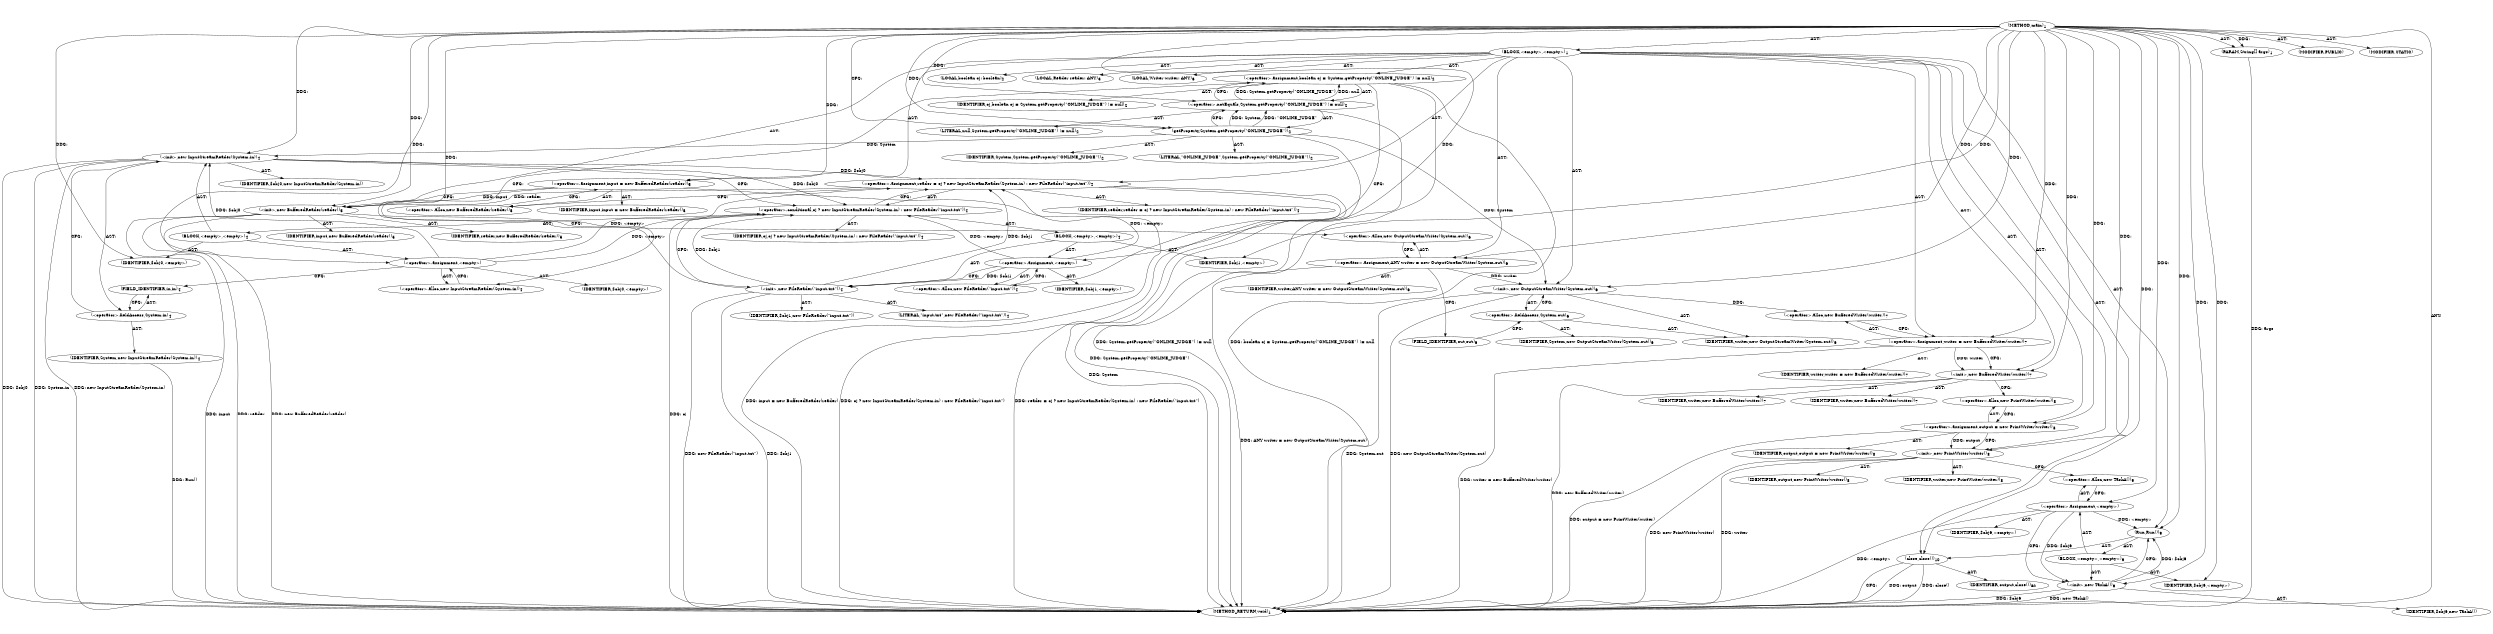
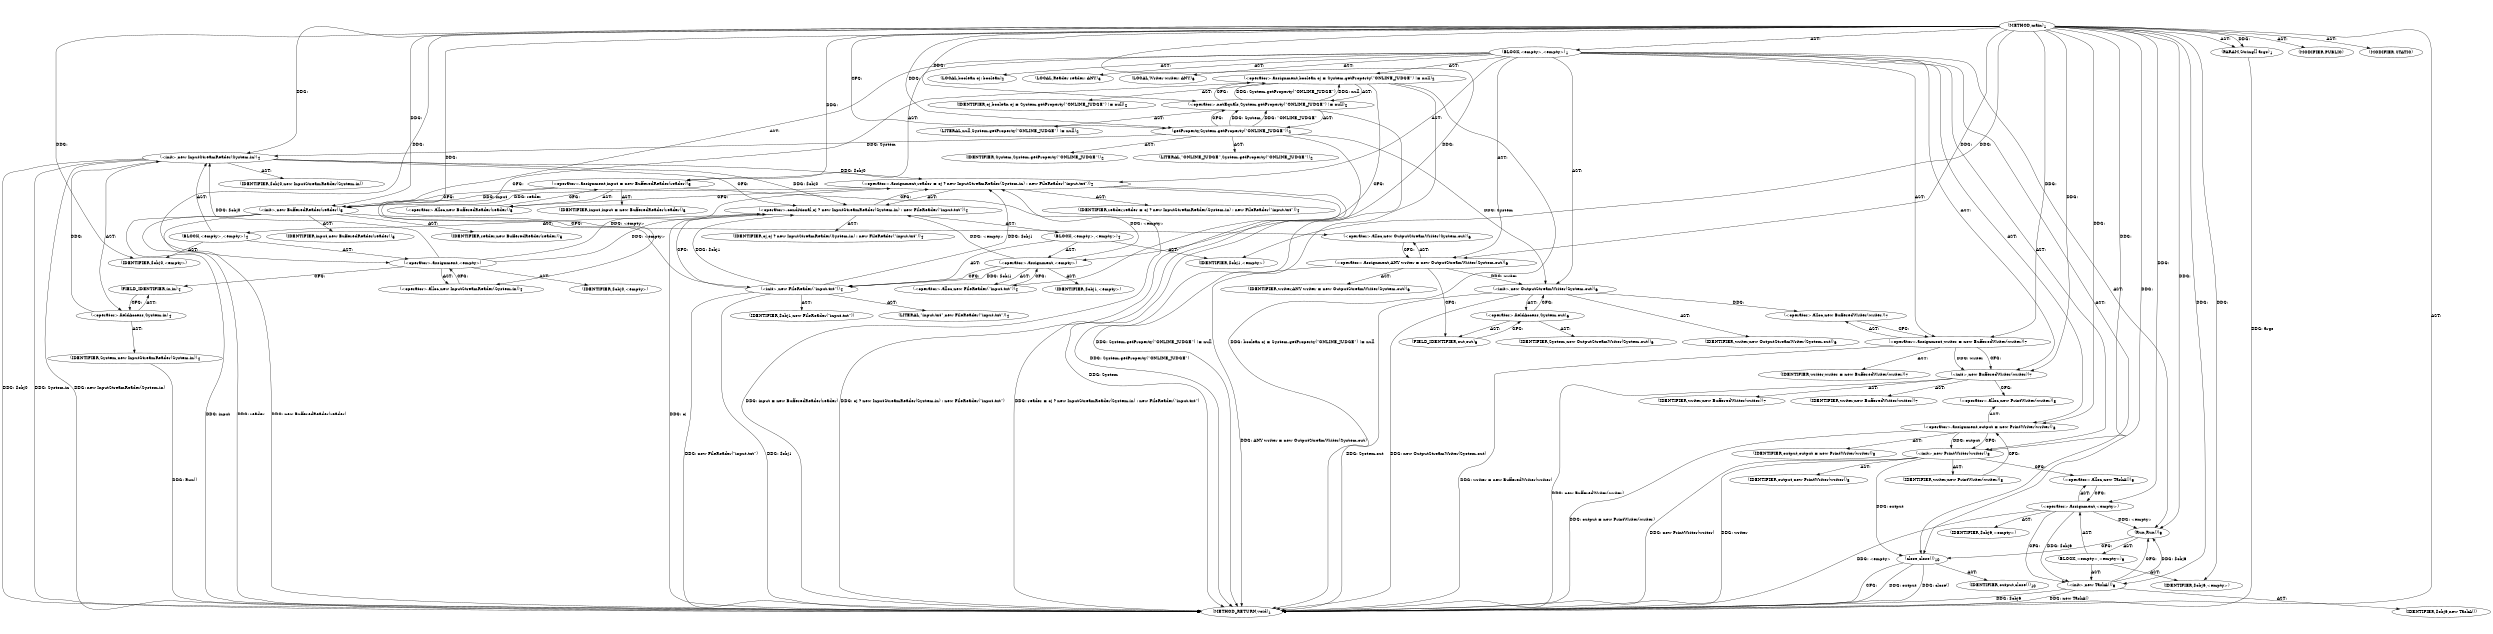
edge "(<operator>.fieldAccess,System.in)" -> "(<init>,new InputStreamReader(System.in))": label "CFG: " -> "DDG: "
edge "(METHOD,main)" -> "(<init>,new OutputStreamWriter(System.out))": removed, label "DDG:"
edge "(METHOD,main)" -> "(METHOD_RETURN,void)": label "ANY: " -> "AST: "
edge "(<operator>.fieldAccess,System.out)" -> "(IDENTIFIER,writer,new OutputStreamWriter(System.out))": now "(<operator>.fieldAccess,System.out)" -> "(FIELD_IDENTIFIER,out,out)"
edge "(<operator>.alloc,new PrintWriter(writer))" -> "(<operator>.assignment,output = new PrintWriter(writer))": now "(IDENTIFIER,writer,new PrintWriter(writer))" -> "(<operator>.assignment,output = new PrintWriter(writer))"
edge "(<init>,new PrintWriter(writer))" -> "(close,close())": added, label "DDG: output"
edge "(Run,Run())" -> "(close,close())": label "AST: " -> "CFG: "
node "(IDENTIFIER,output,close())": text "50" -> "10"
